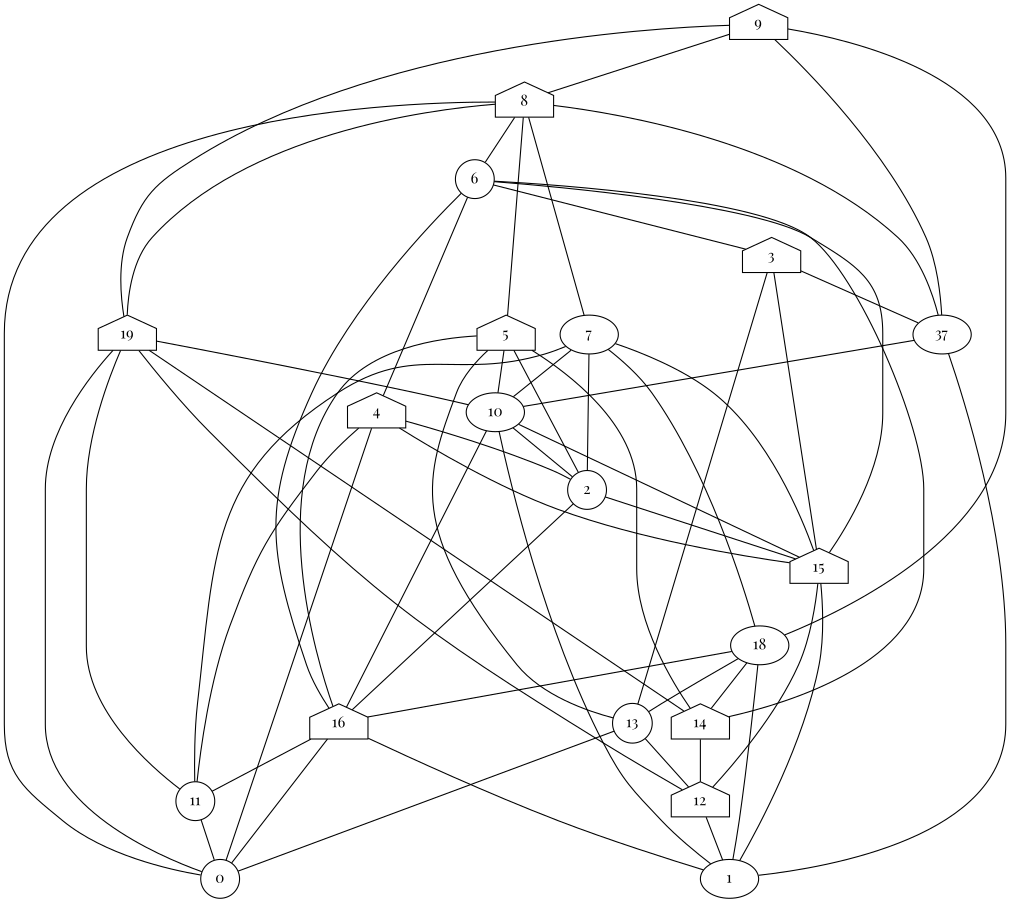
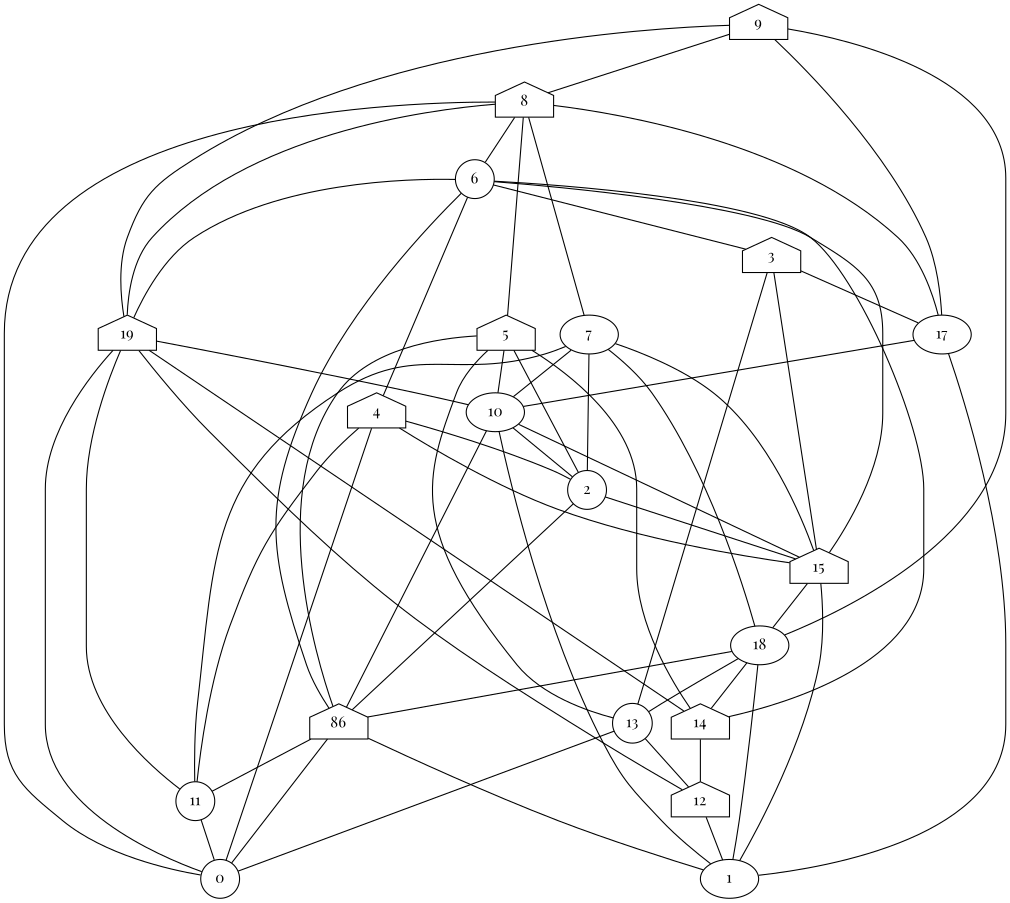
edge "6" -- "19": added
node "37": label "37" -> "17"
edge "15" -- "12": now "15" -- "18"
node "16": label "16" -> "86"
